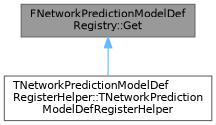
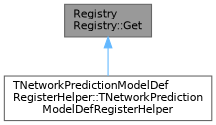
node "FNetworkPredictionModelDef Registry::Get": label "FNetworkPredictionModelDef Registry::Get" -> "Registry Registry::Get"
